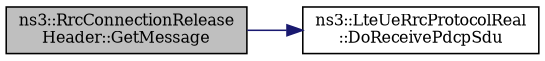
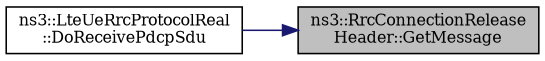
edge "ns3::RrcConnectionRelease Header::GetMessage" -> "ns3::LteUeRrcProtocolReal ::DoReceivePdcpSdu": reversed
